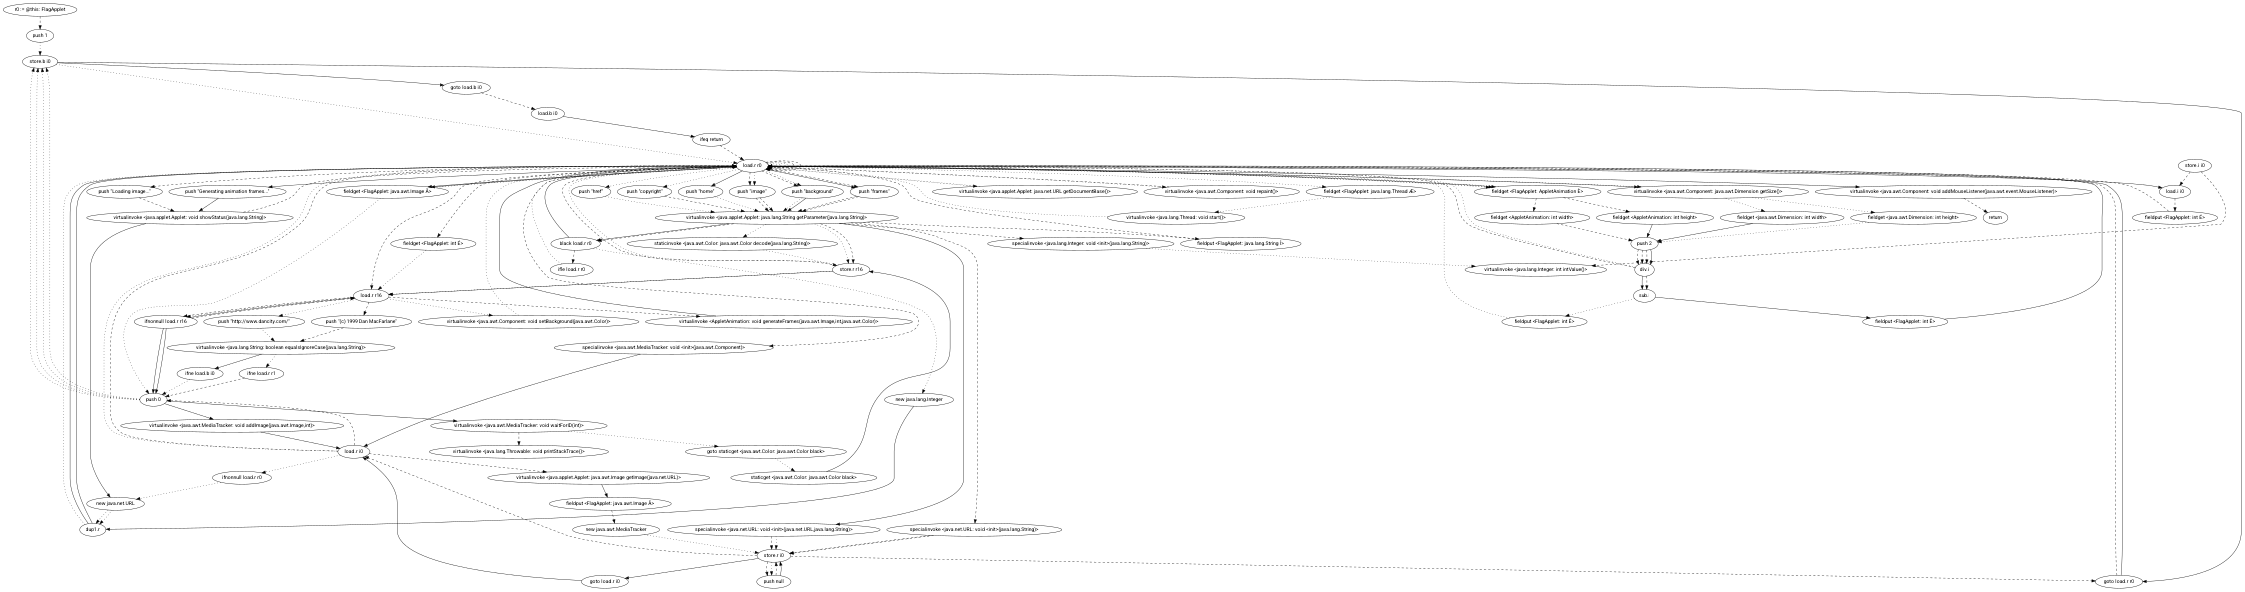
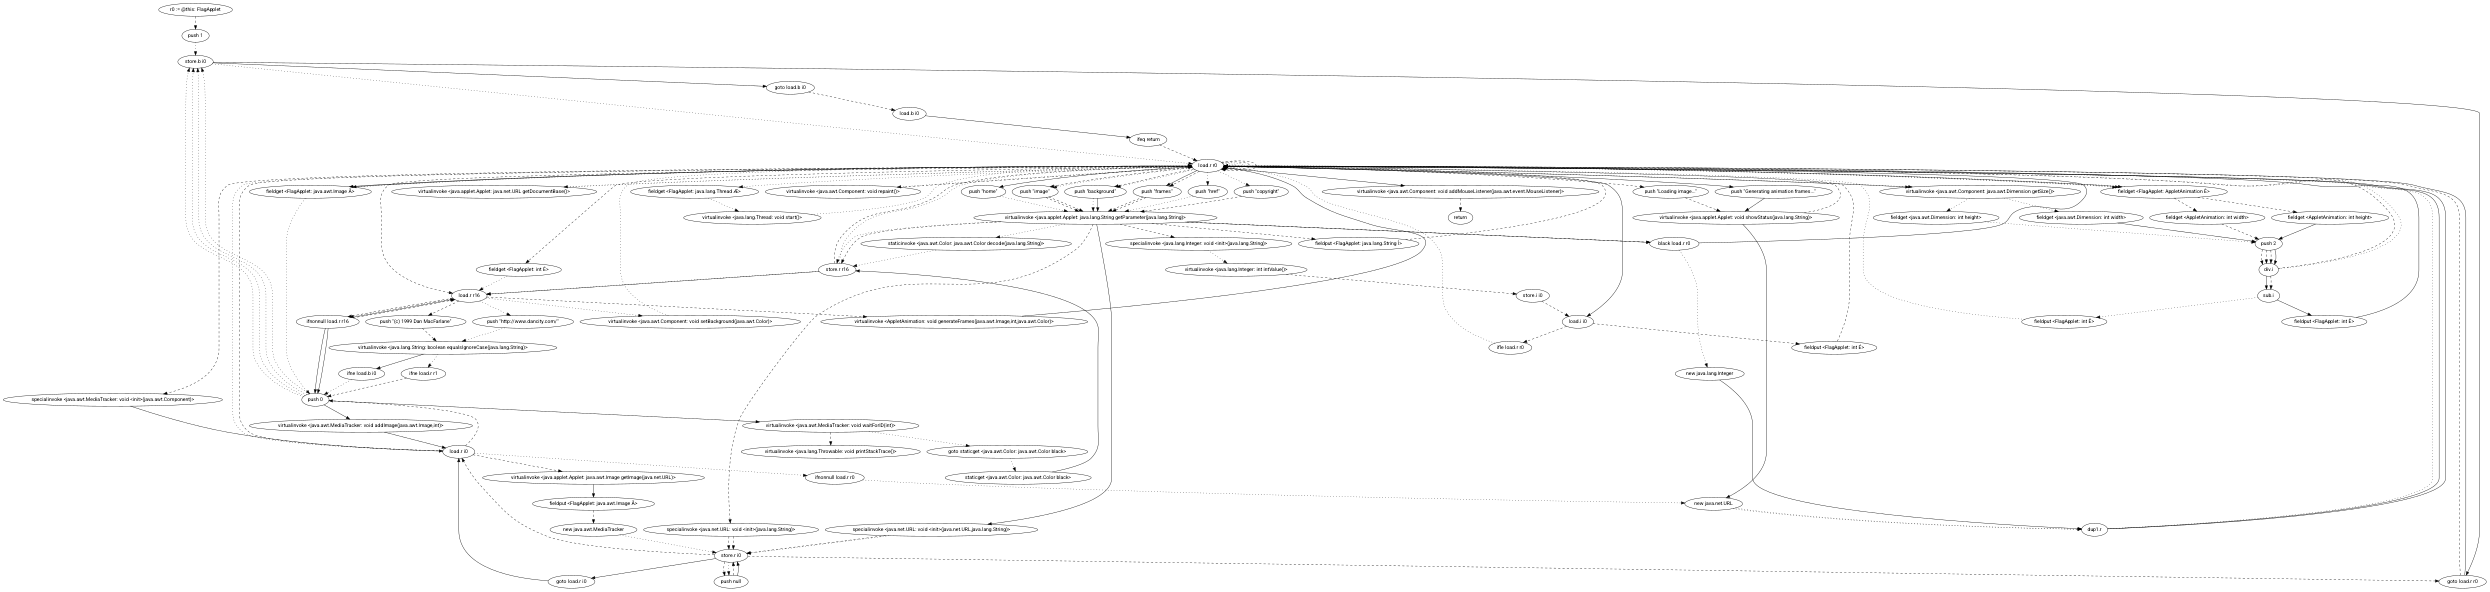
edge "store.i i0" -> "virtualinvoke <java.lang.Integer: int intValue()>": reversed
edge "black load.r r0" -> "ifle load.r r0": now "load.i i0" -> "ifle load.r r0"
